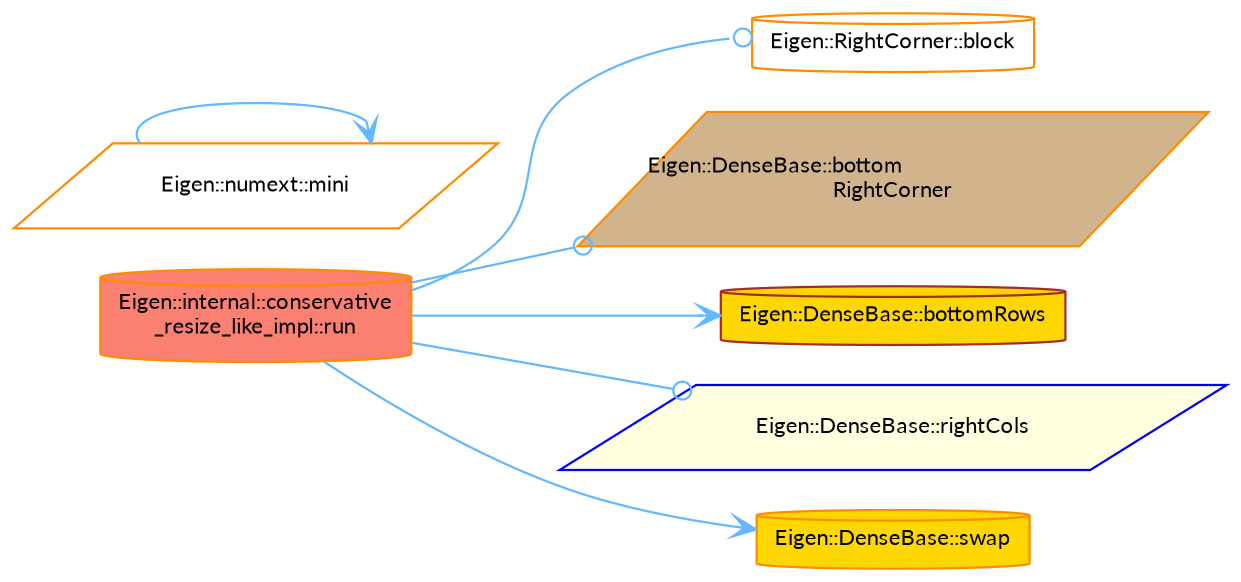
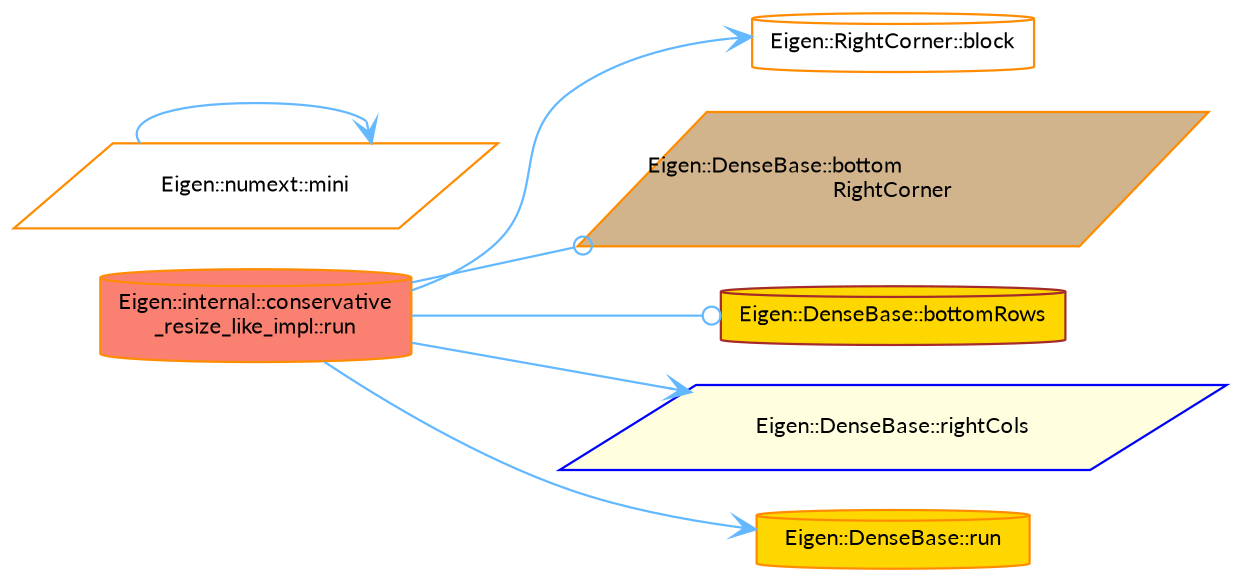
edge "Eigen::internal::conservative _resize_like_impl::run" -> "Eigen::RightCorner::block": arrowhead odot -> vee
edge "Eigen::internal::conservative _resize_like_impl::run" -> "Eigen::DenseBase::bottomRows": arrowhead vee -> odot
edge "Eigen::internal::conservative _resize_like_impl::run" -> "Eigen::DenseBase::rightCols": arrowhead odot -> vee
node "Eigen::DenseBase::swap": label "Eigen::DenseBase::swap" -> "Eigen::DenseBase::run"
